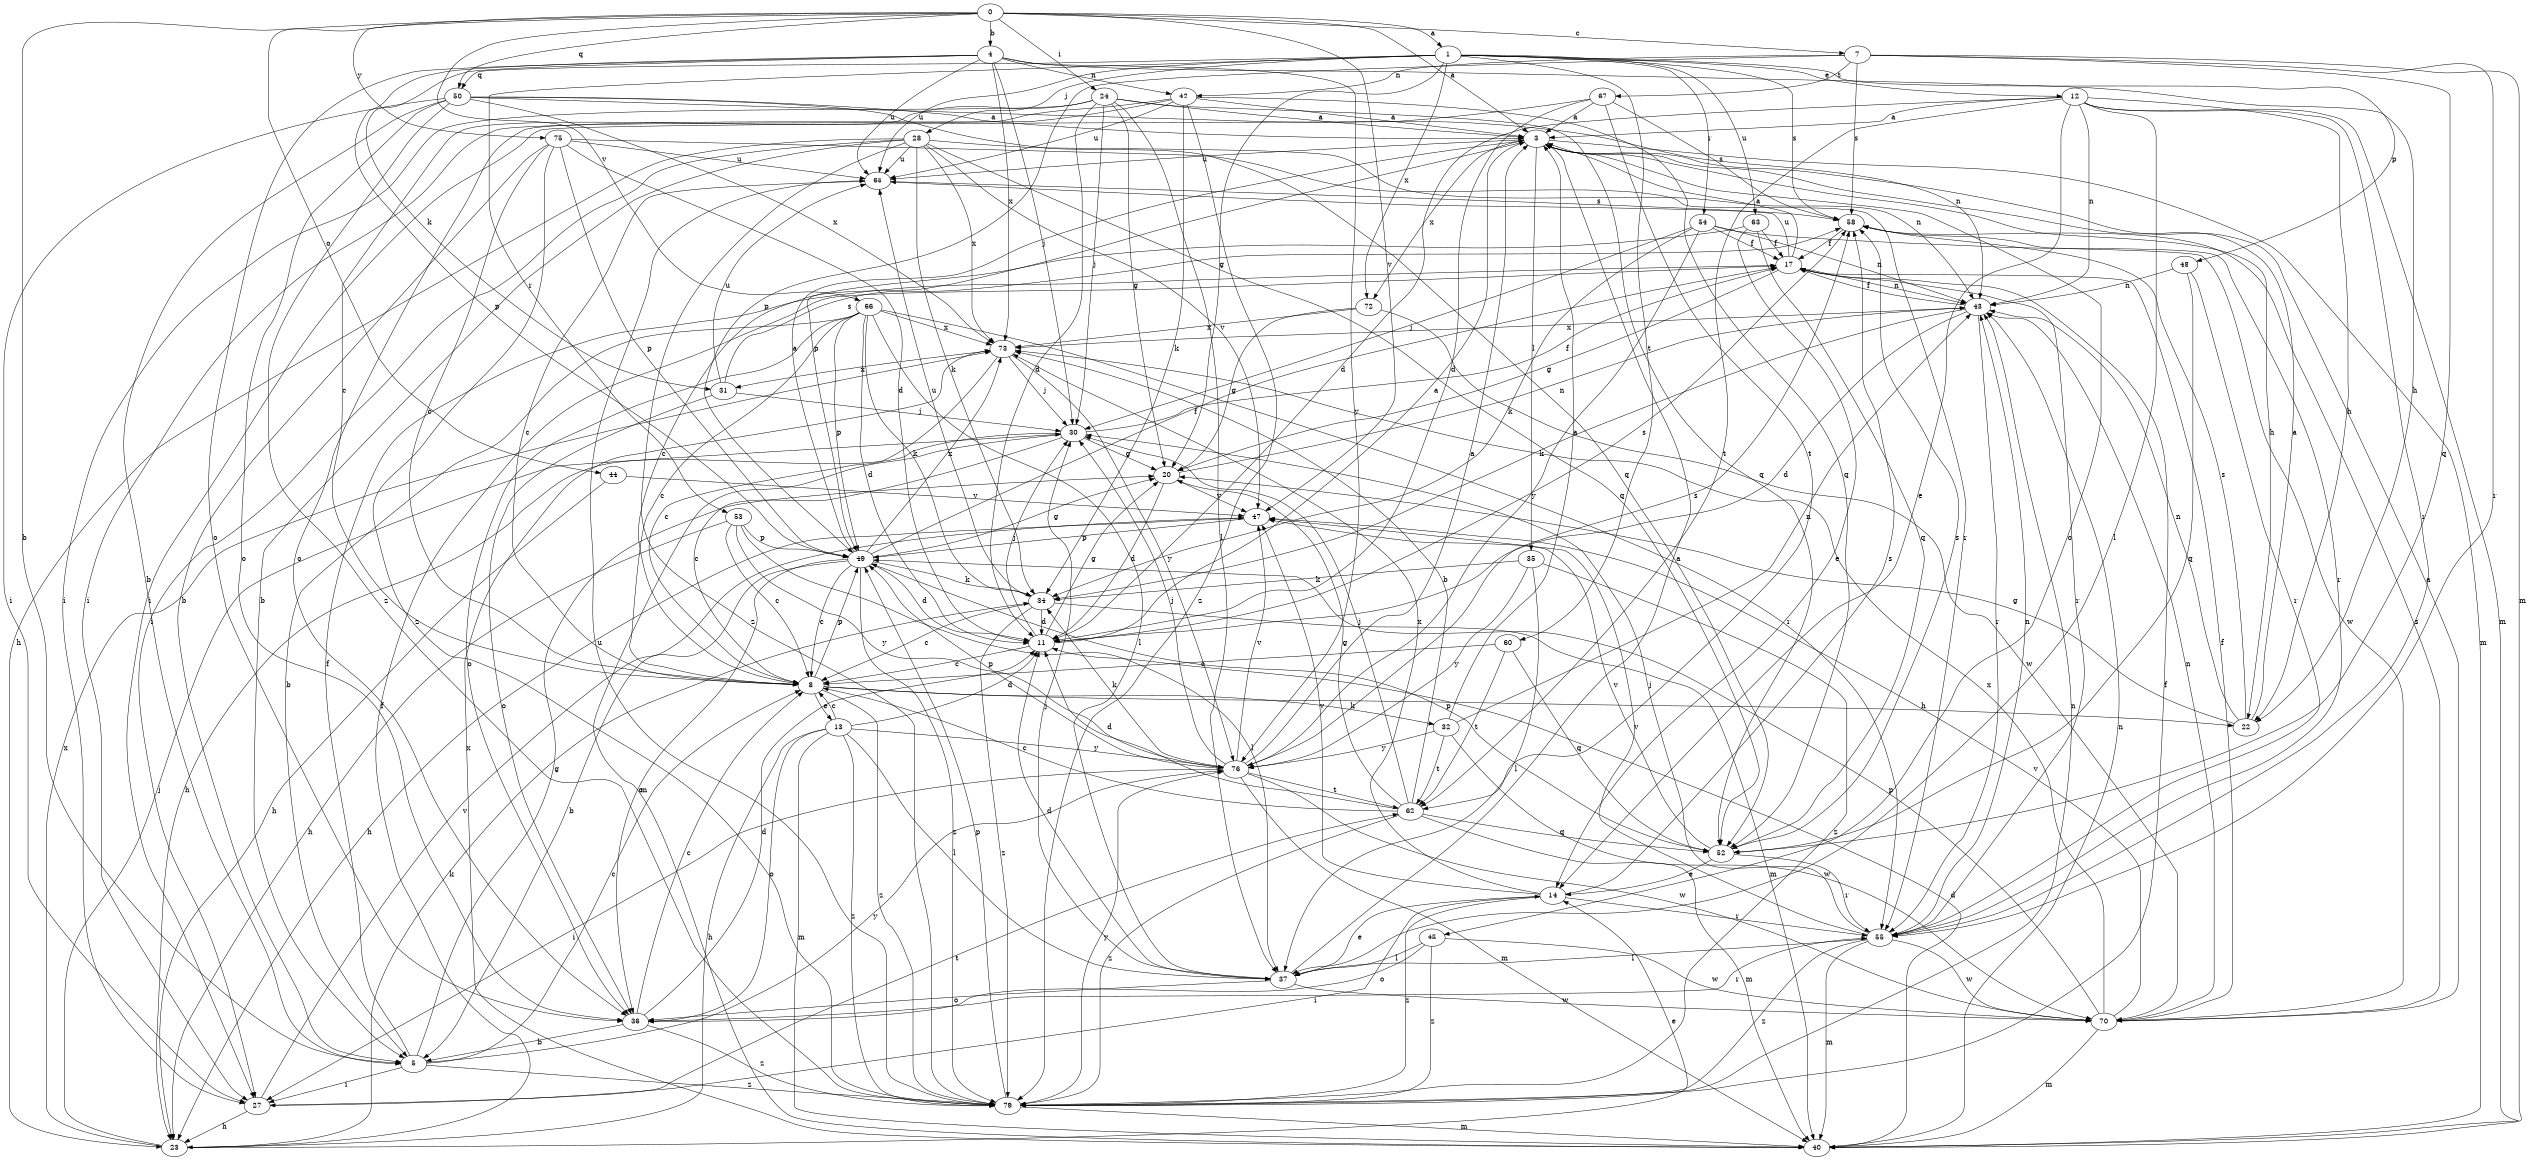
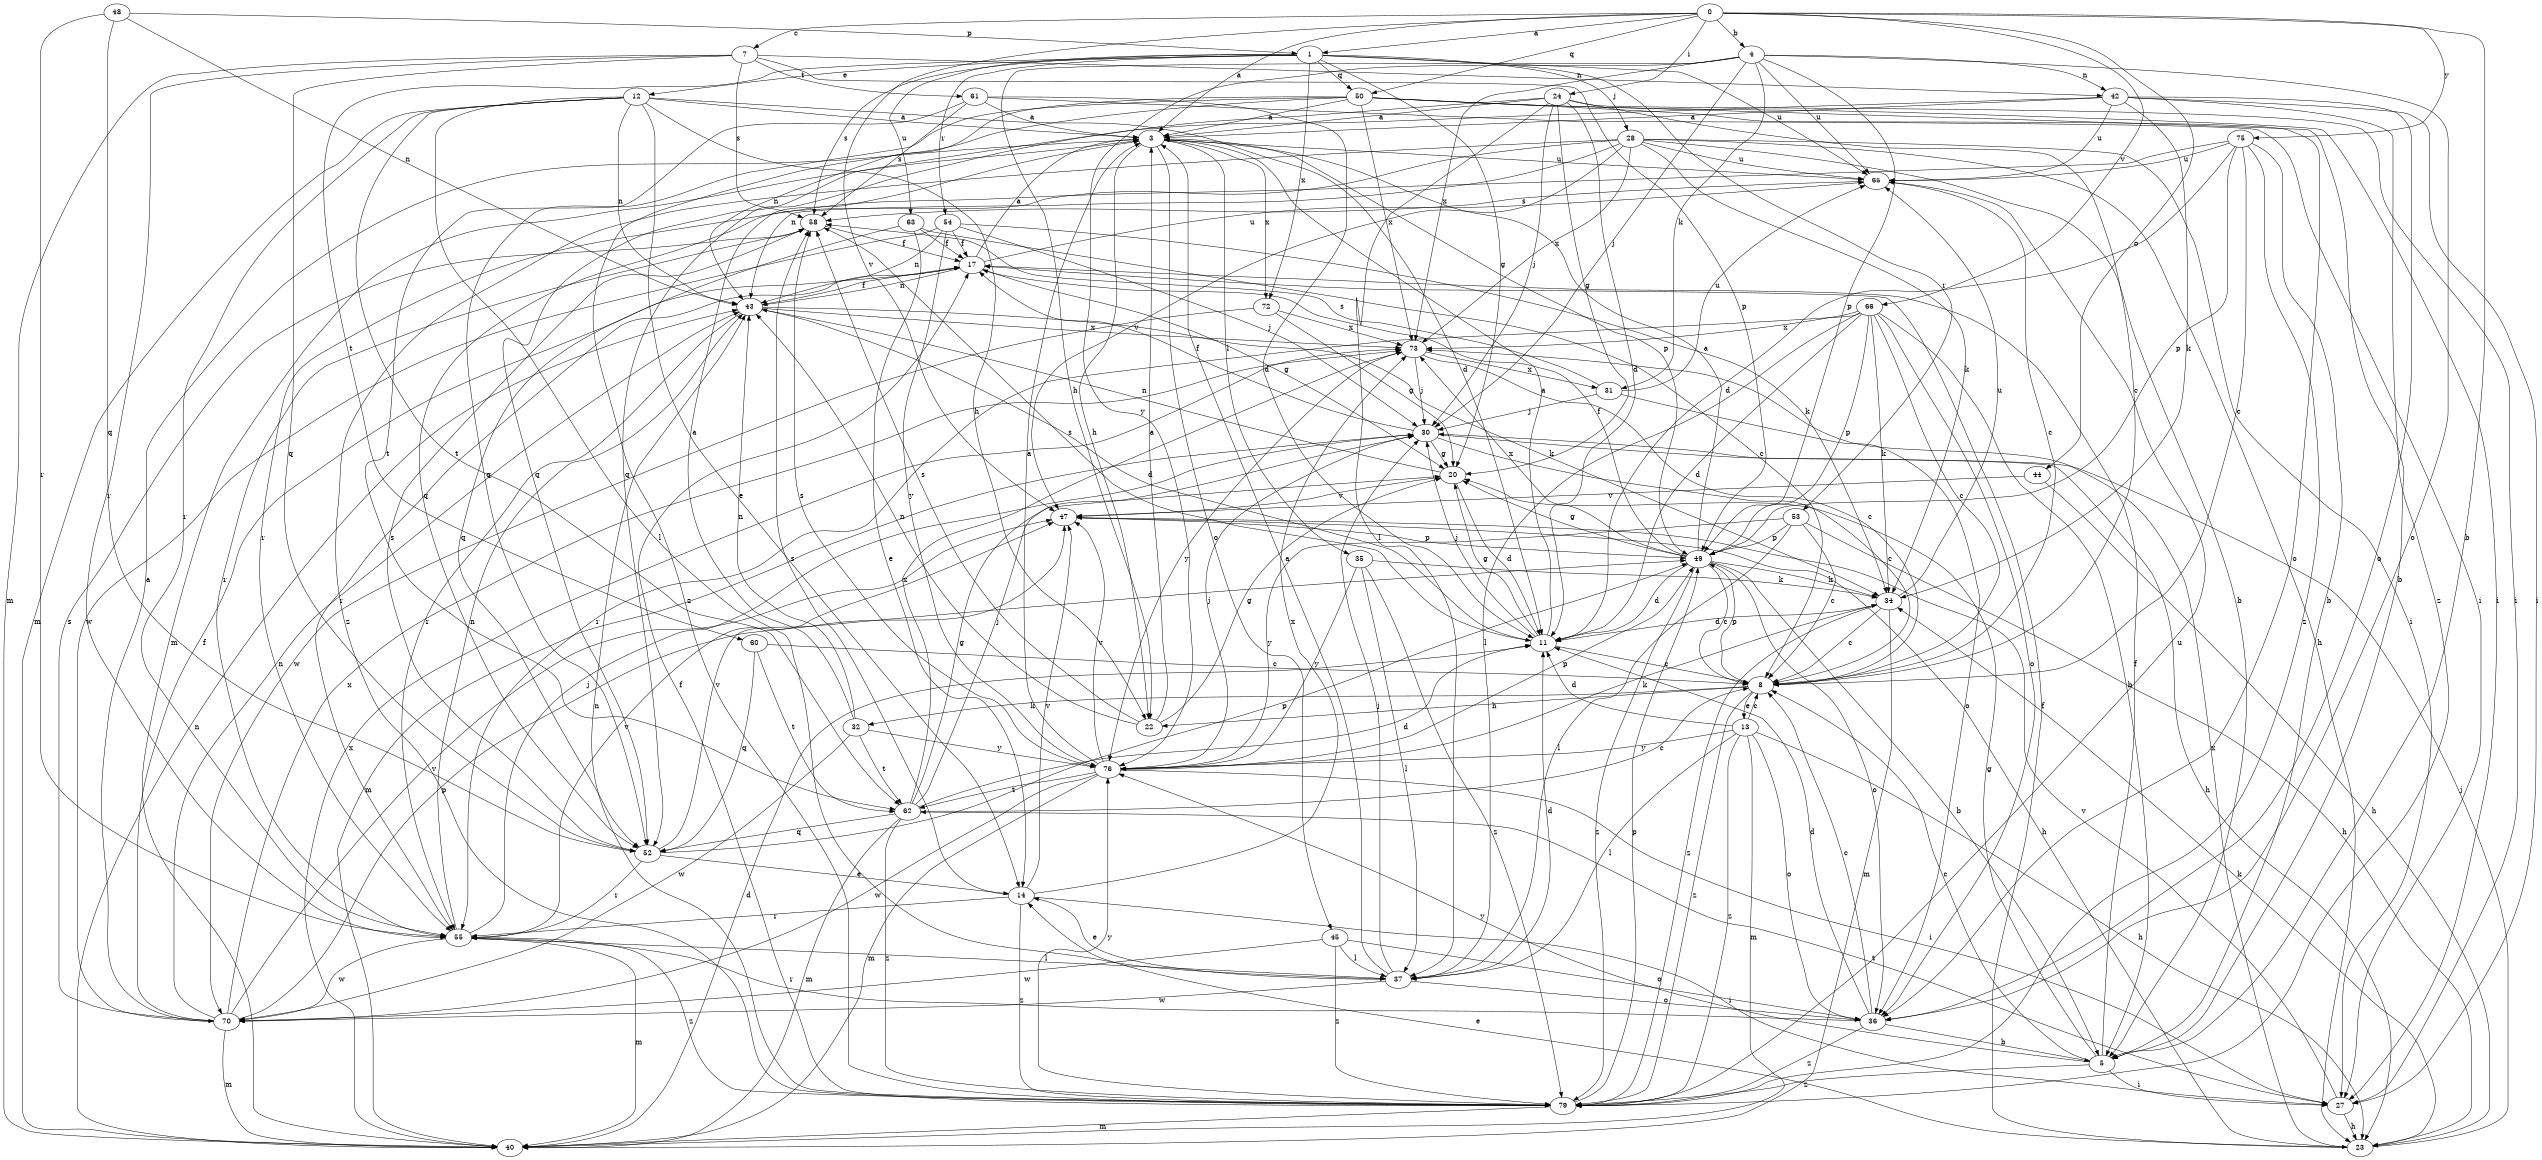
edge "1" -> "48": reversed
node "67": label "67" -> "61"
edge "62" -> "73": label "b" -> "x"
